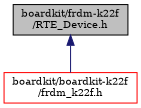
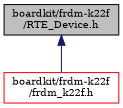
node "boardkit/boardkit-k22f /frdm_k22f.h": label "boardkit/boardkit-k22f /frdm_k22f.h" -> "boardkit/frdm-k22f /frdm_k22f.h"
